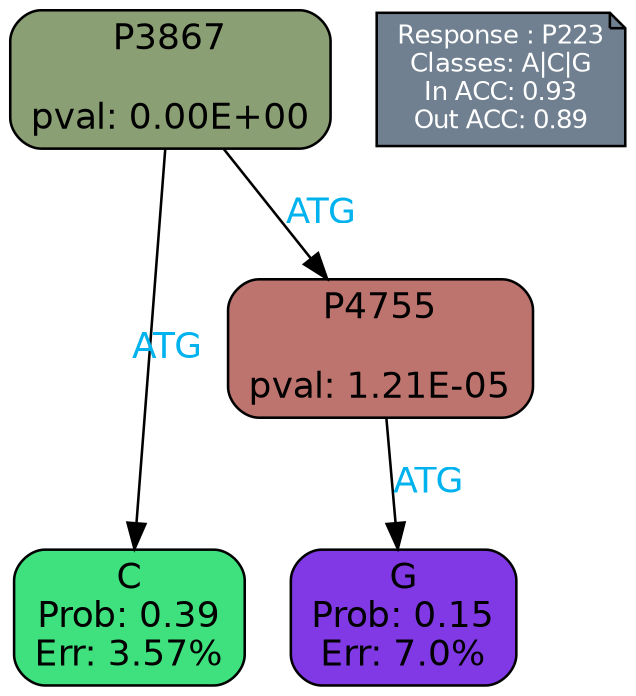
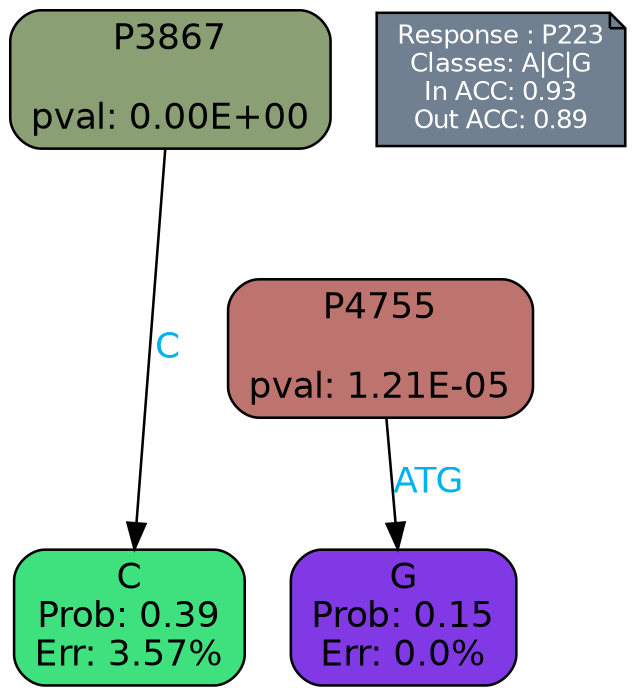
edge "P3867 pval: 0.00E+00" -> "P4755 pval: 1.21E-05": removed, label "ATG"
edge "P3867 pval: 0.00E+00" -> "C Prob: 0.39 Err: 3.57%": label "ATG" -> "C"
node "G Prob: 0.15 Err: 7.0%": label "G Prob: 0.15 Err: 7.0%" -> "G Prob: 0.15 Err: 0.0%"
